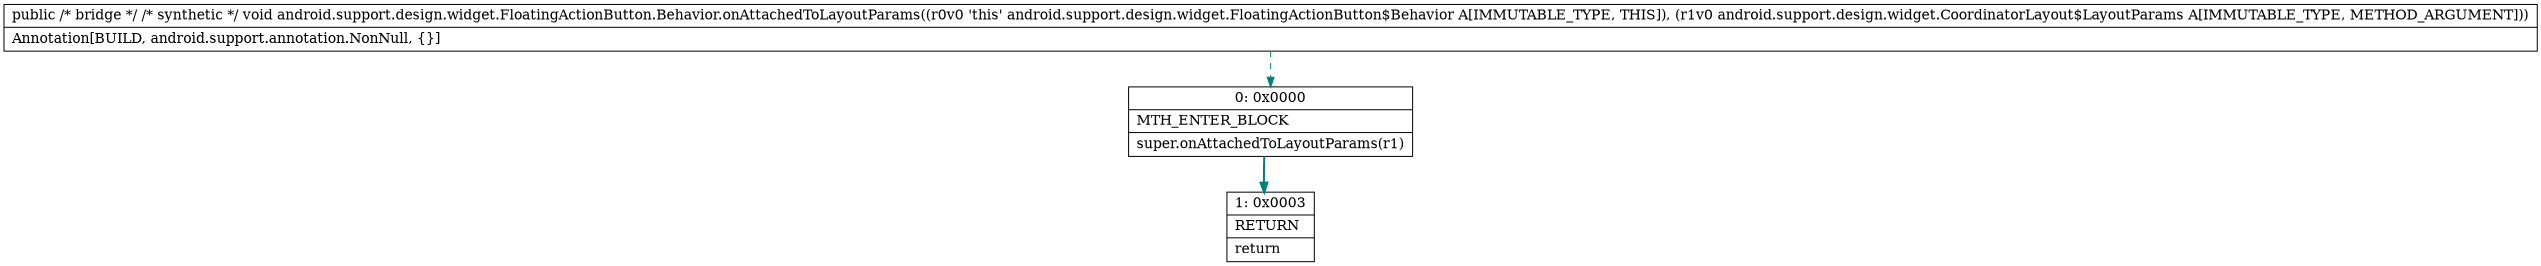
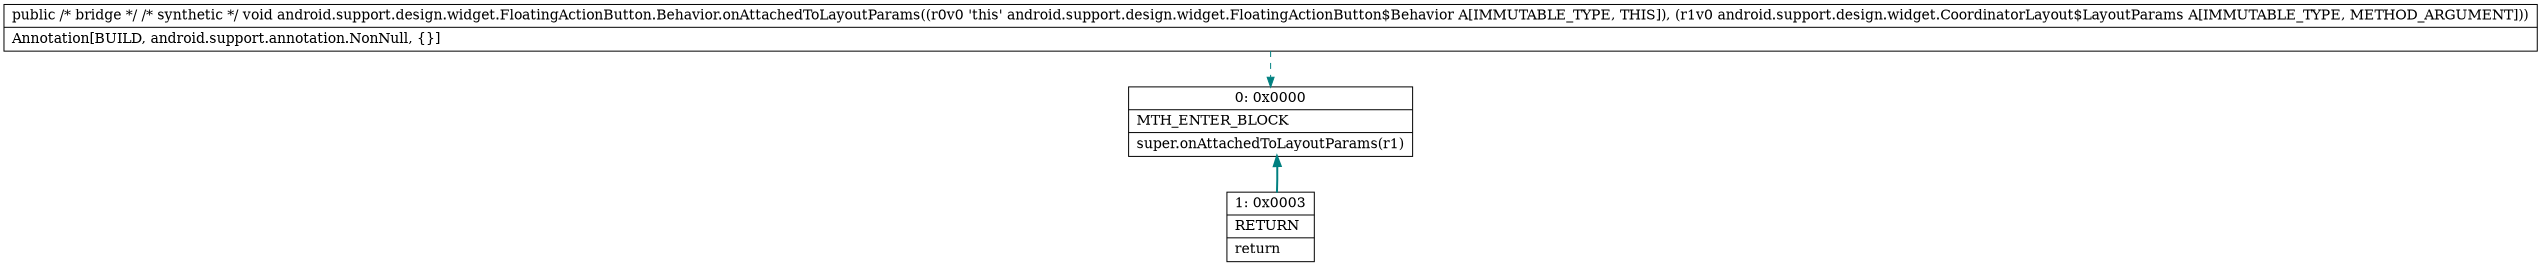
edge "0: 0x0000" -> "1: 0x0003": reversed
